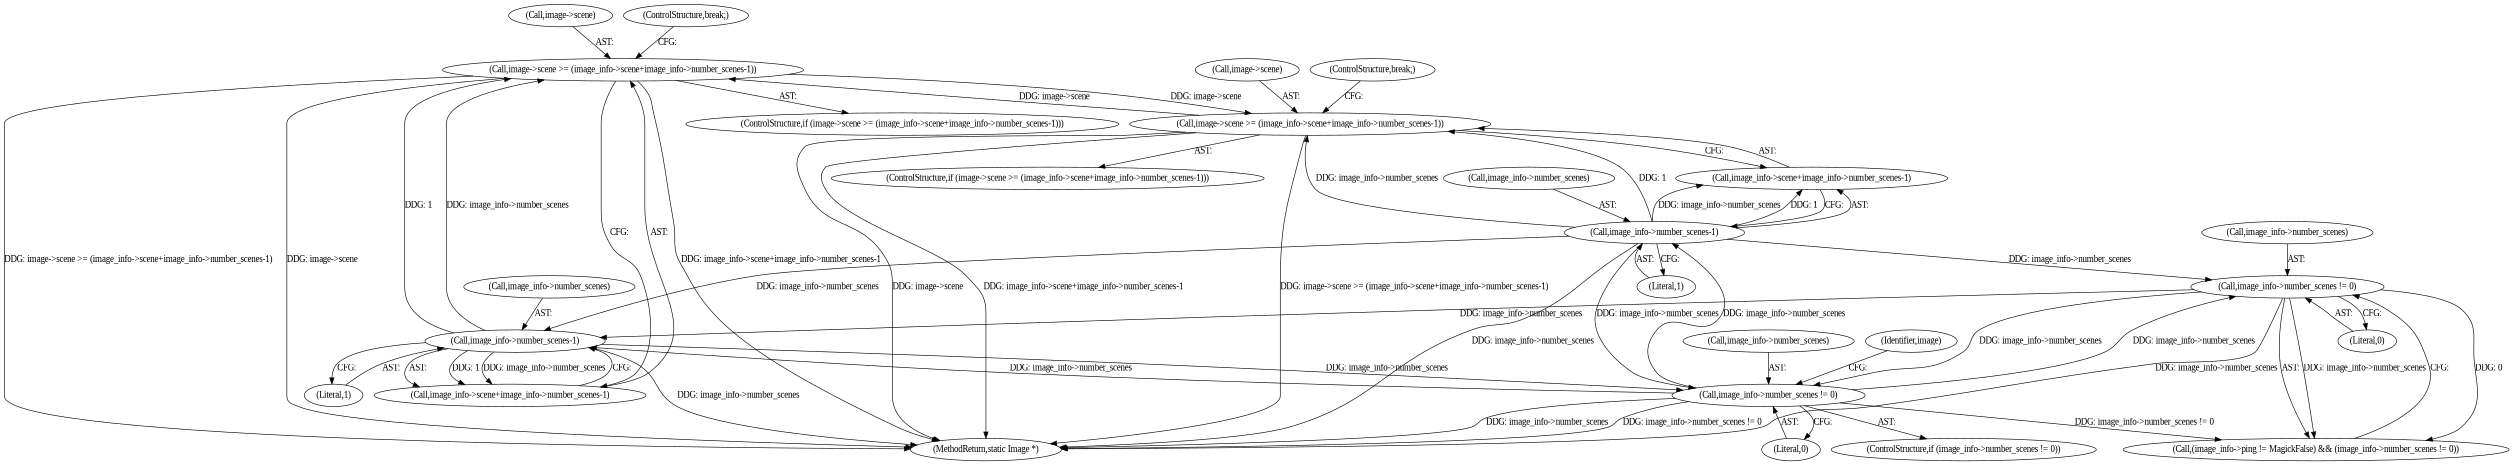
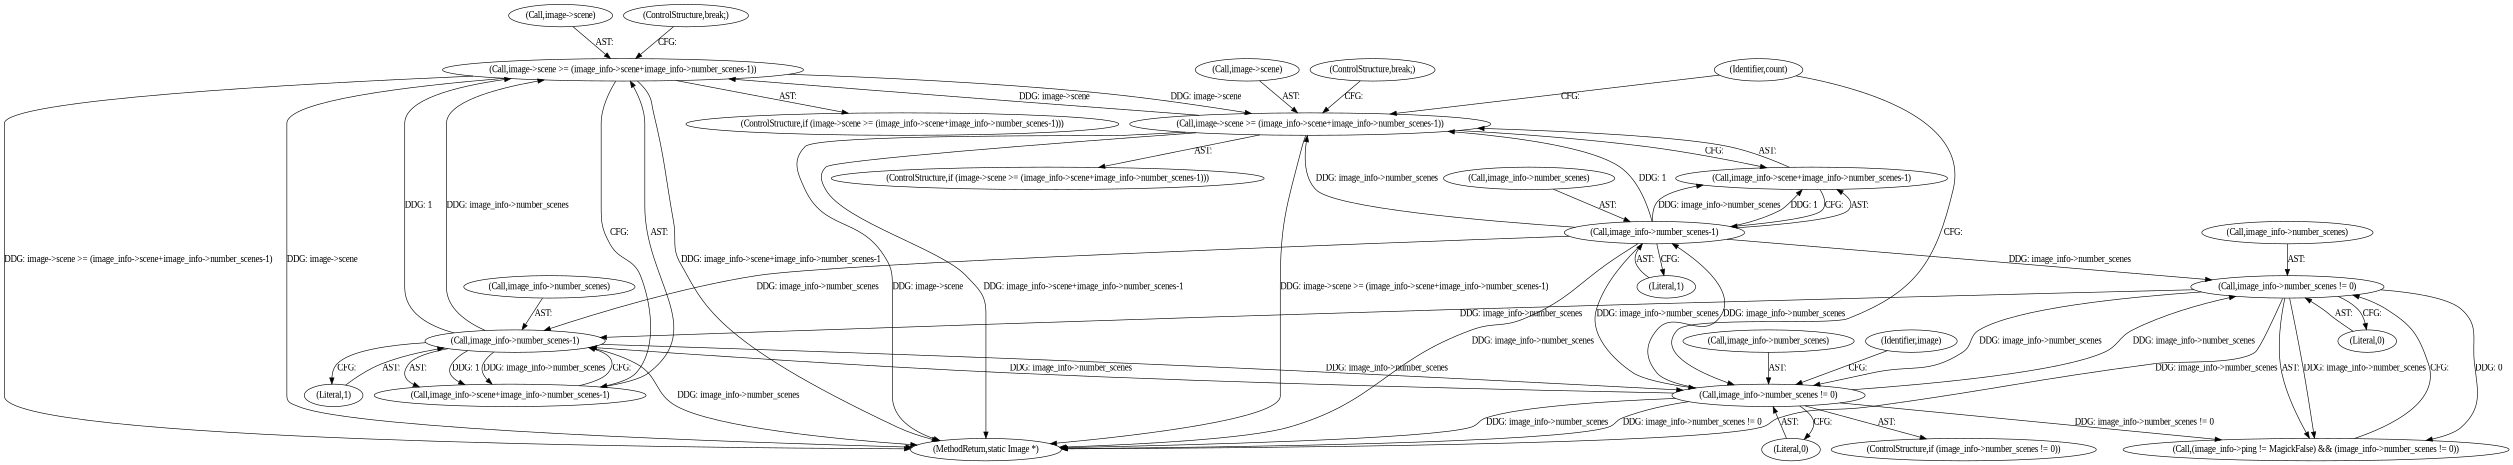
node "(Identifier,count)": added
